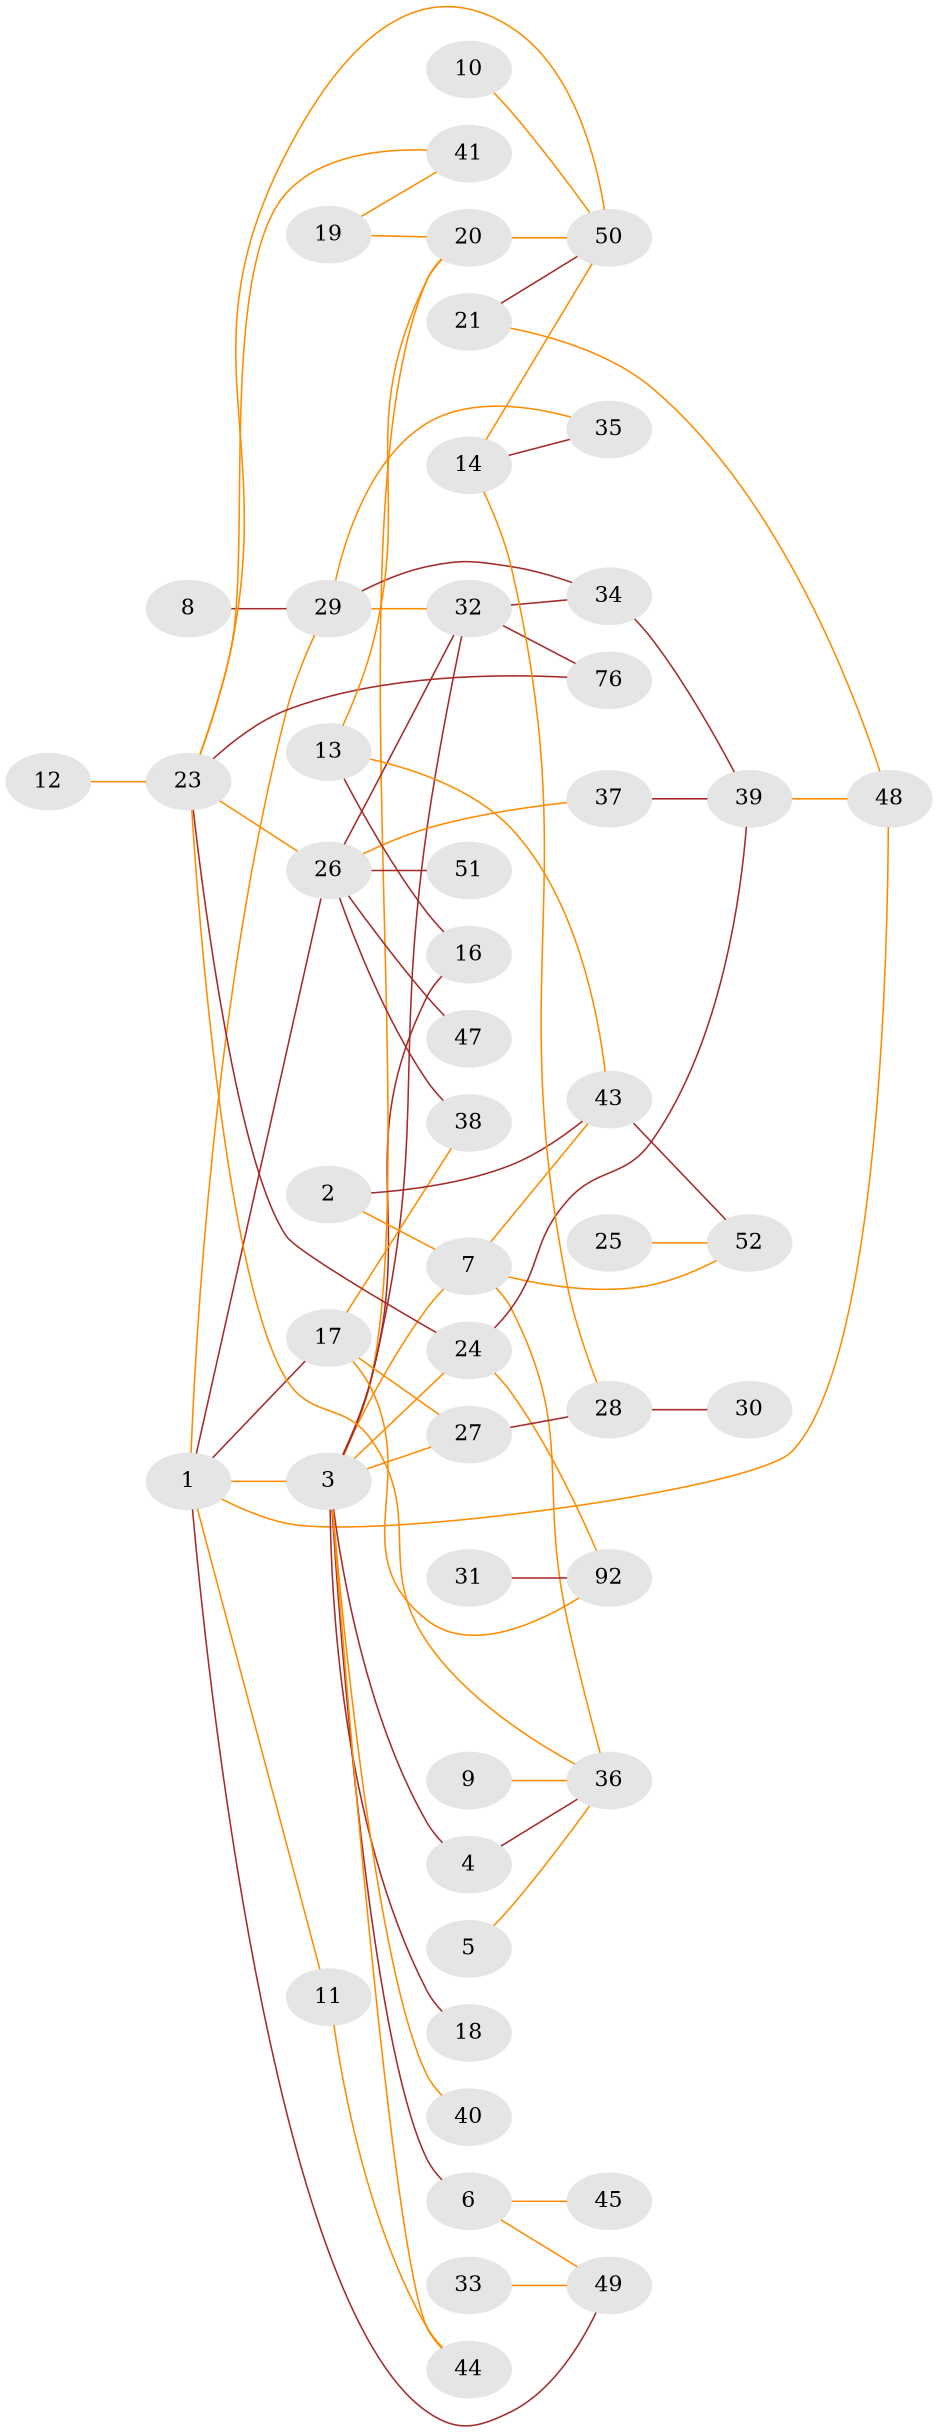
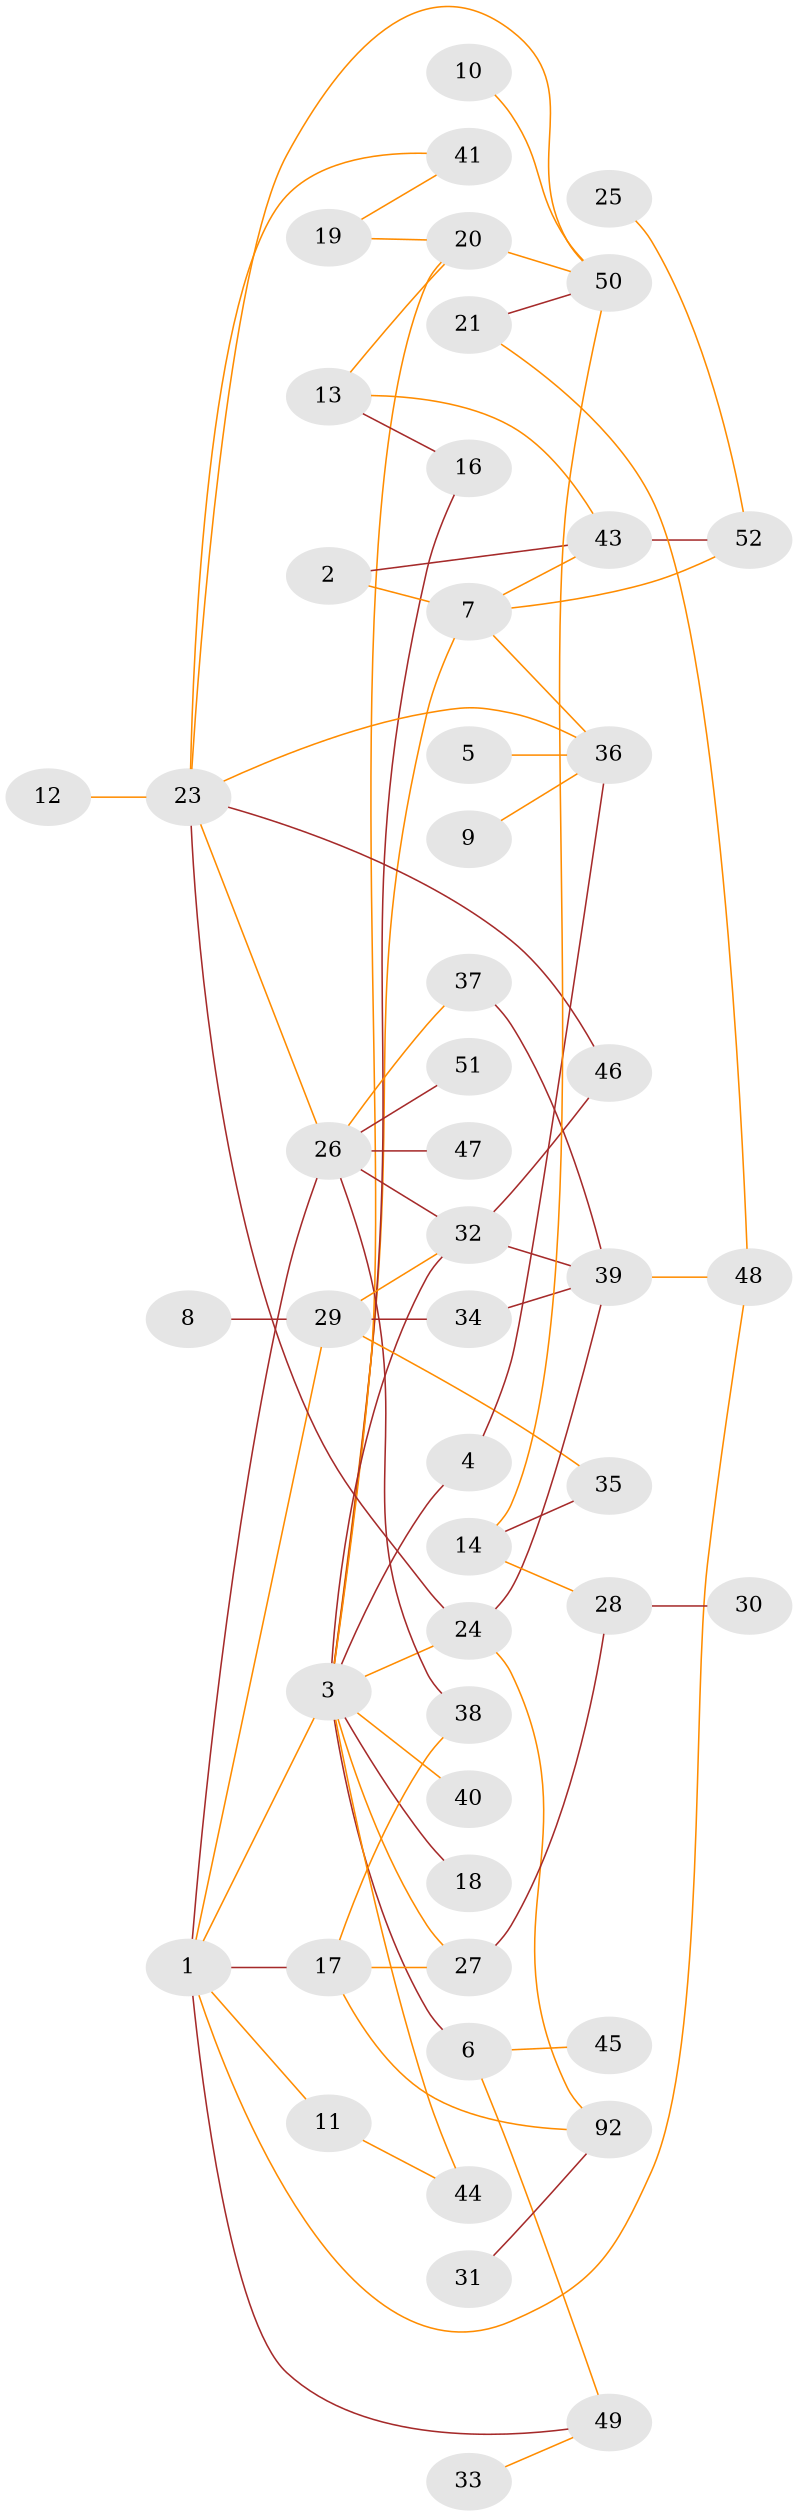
edge "34" -- "32": now "39" -- "32"
node "76": label "76" -> "46"
